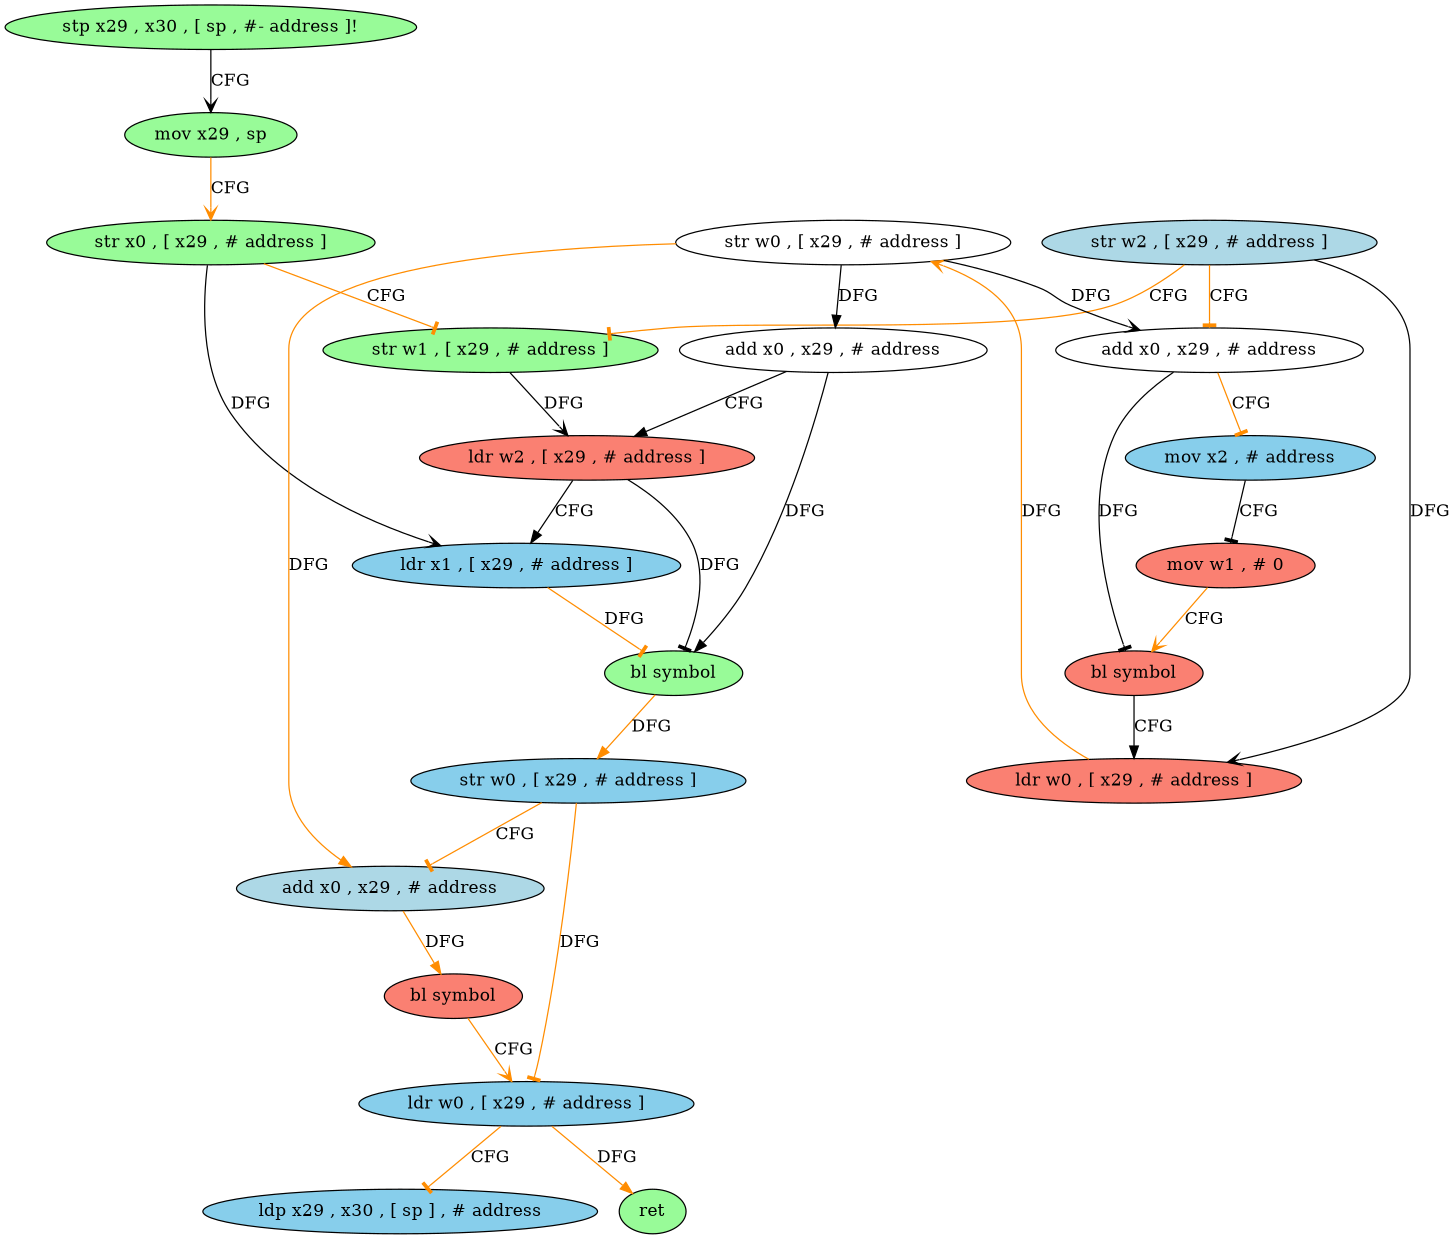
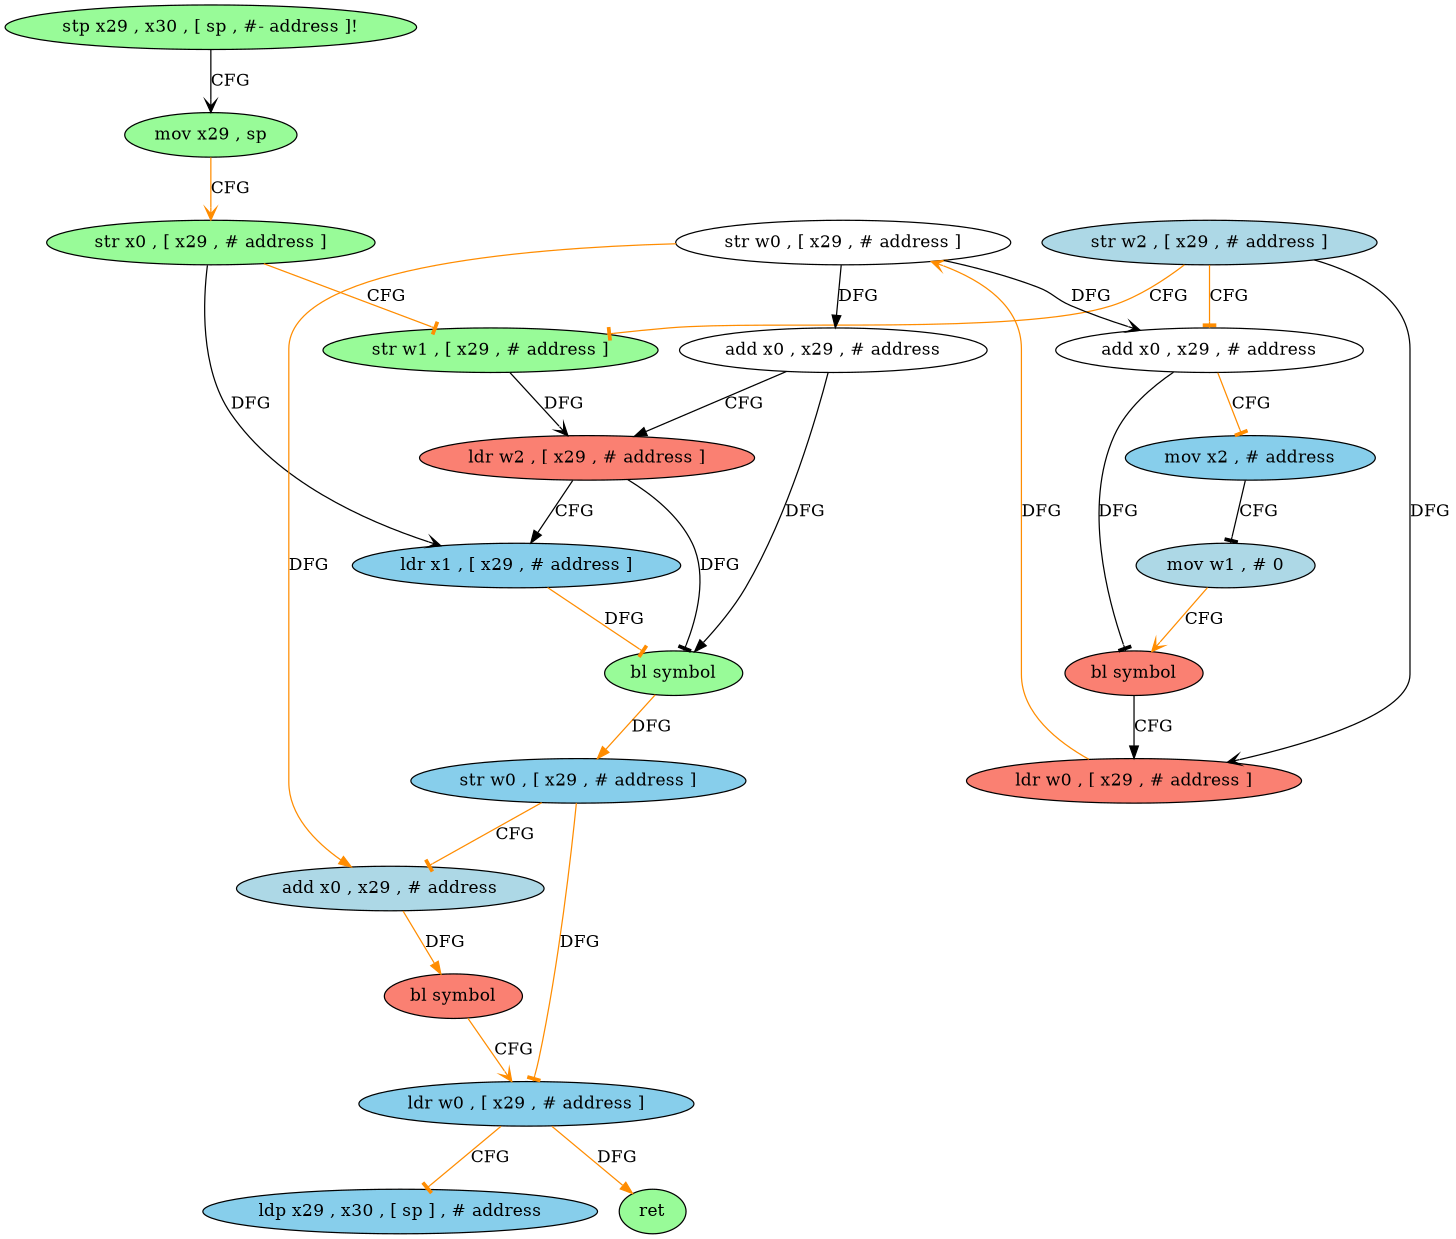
node "mov w1 , # 0": fillcolor salmon -> lightblue
